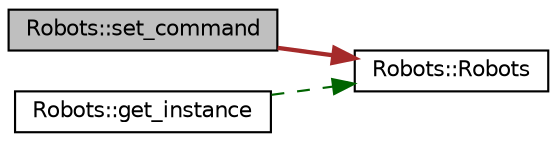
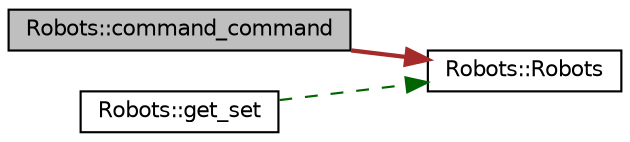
node "Robots::set_command": label "Robots::set_command" -> "Robots::command_command"
node "Robots::get_instance": label "Robots::get_instance" -> "Robots::get_set"
